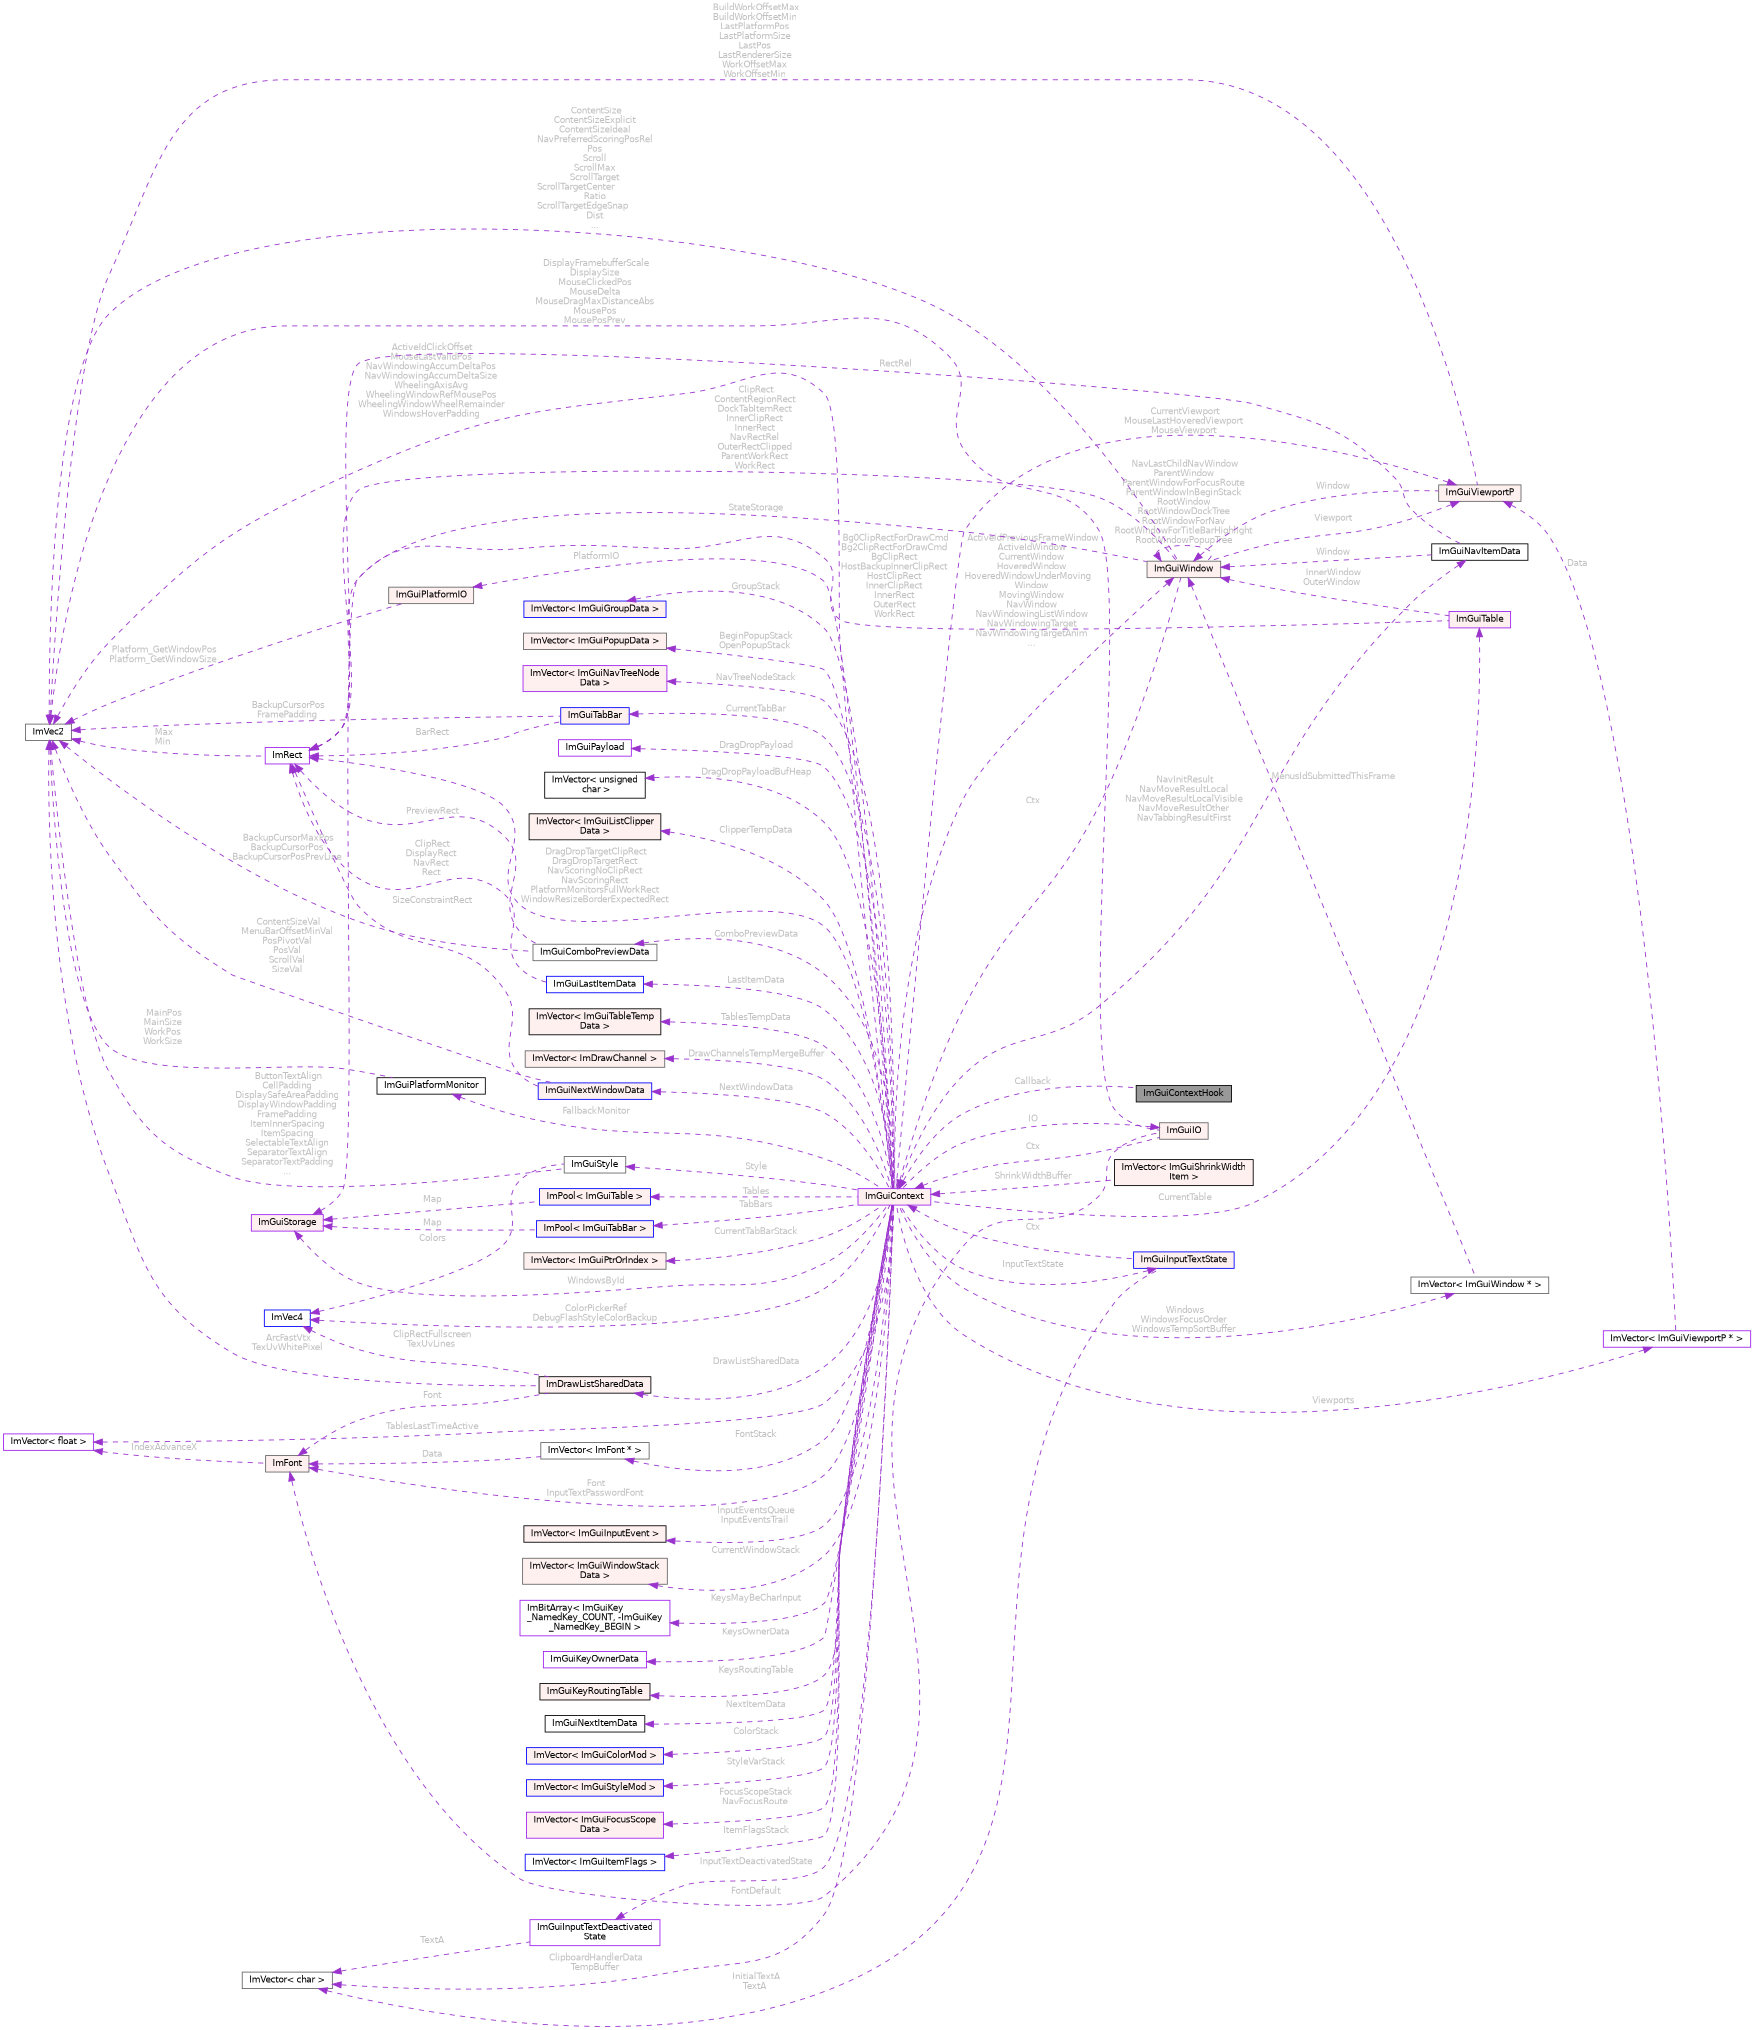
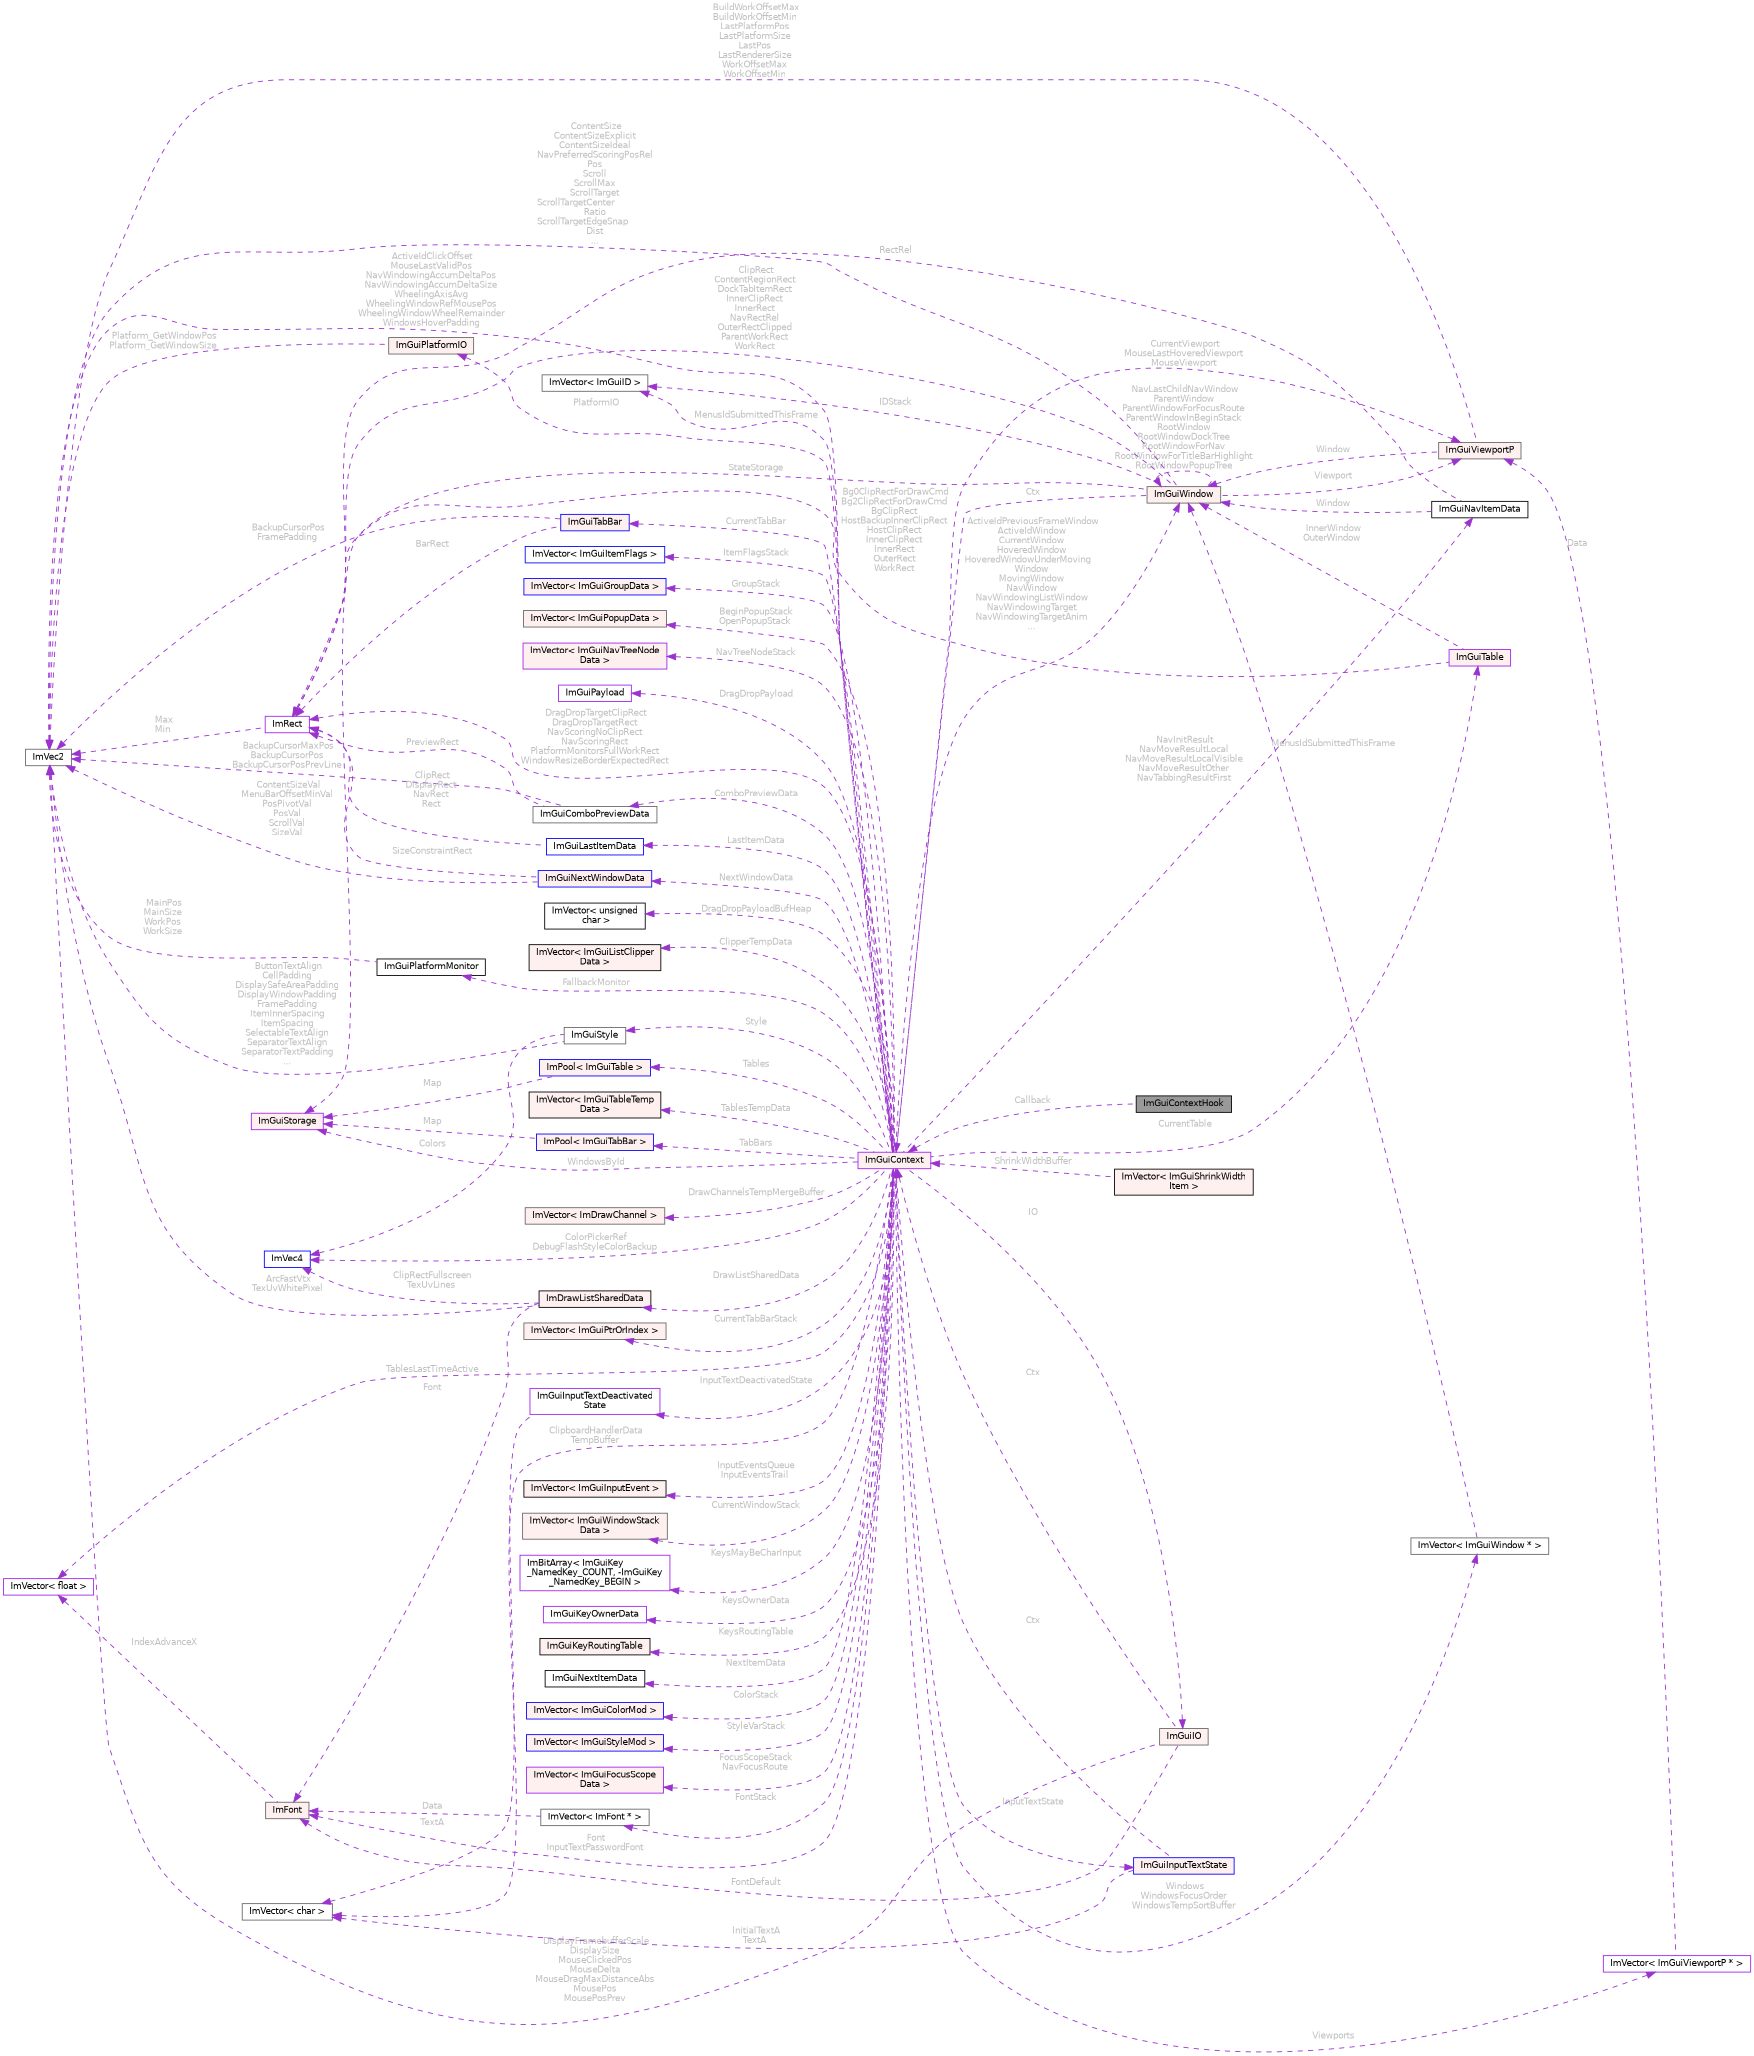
node "ImVector< ImGuiID >": added
